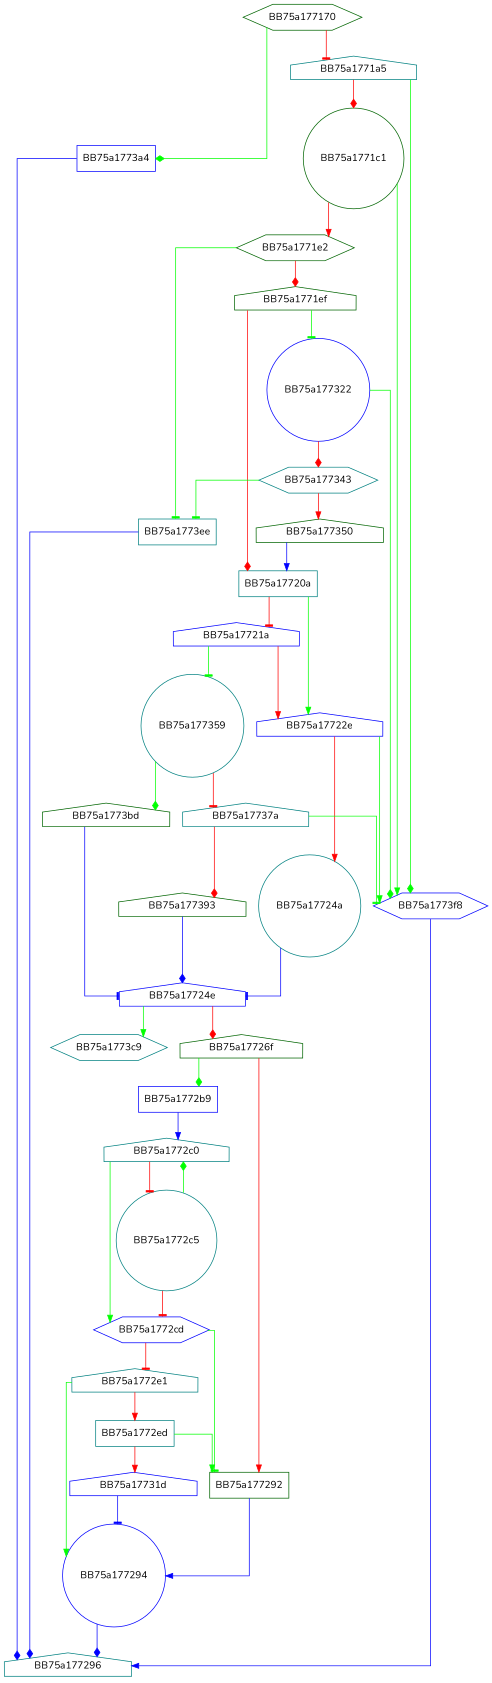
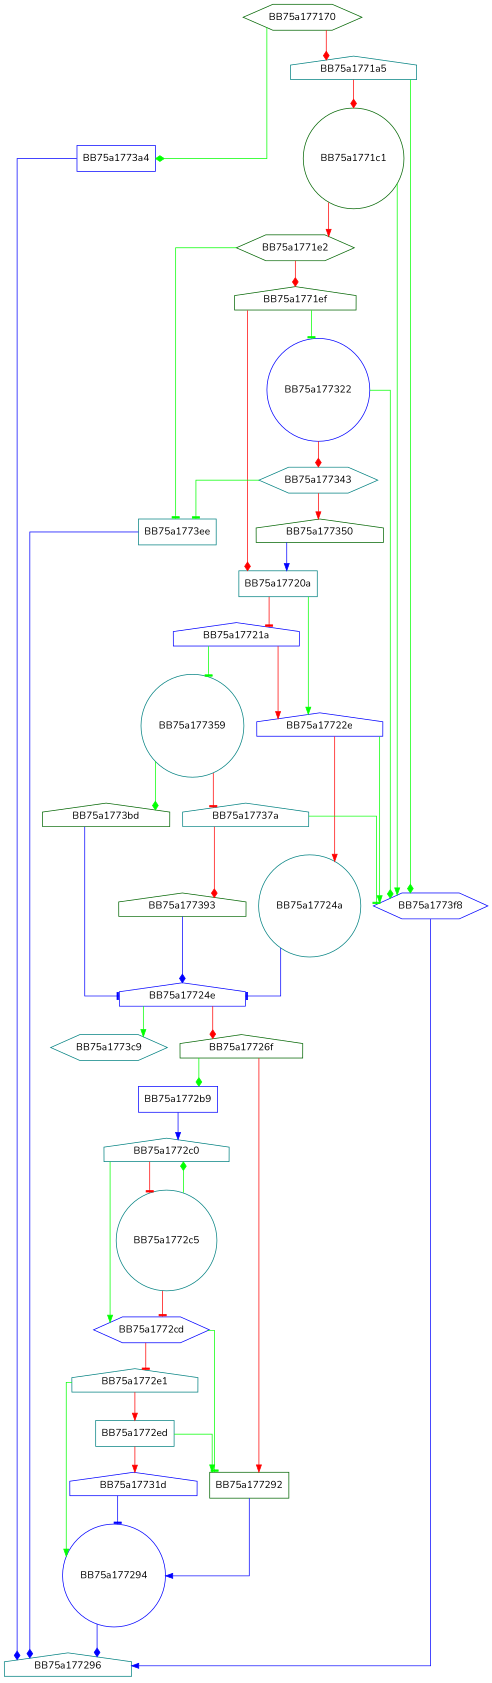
edge "BB75a177170" -> "BB75a1771a5": arrowhead tee -> diamond
